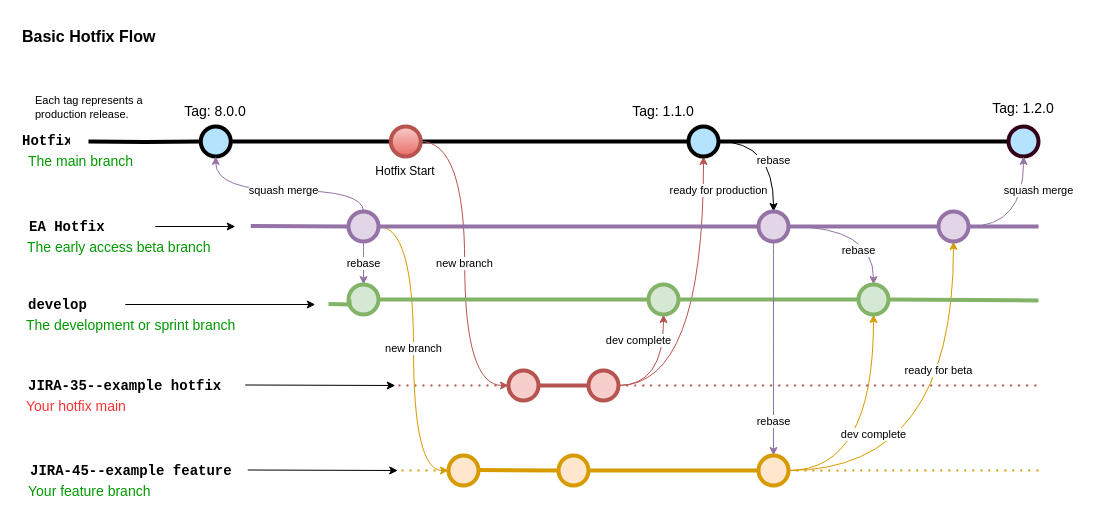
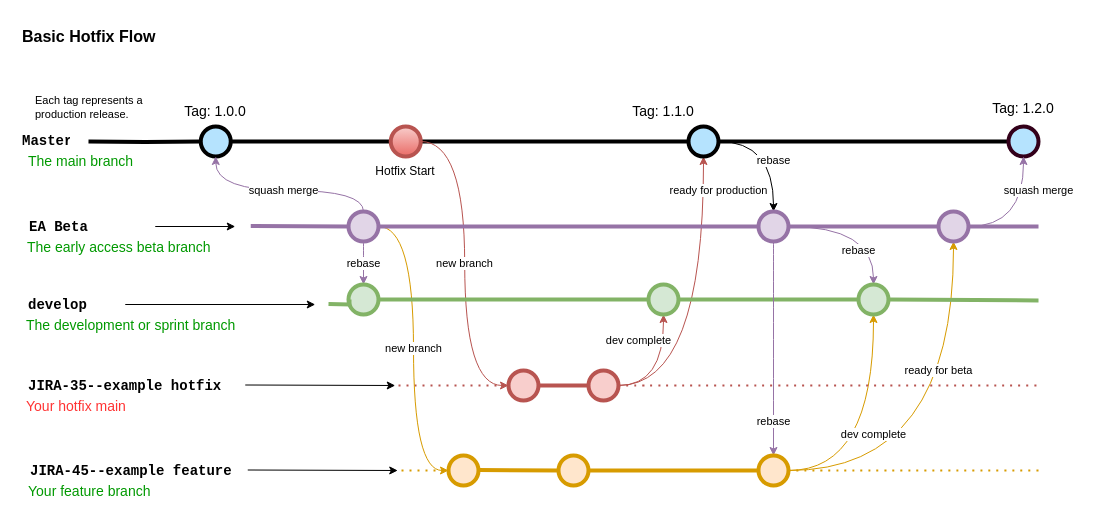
node "Tag: 8.0.0": label "Tag: 8.0.0" -> "Tag: 1.0.0"
node "Hotfix": label "Hotfix" -> "Master"
node "EA Hotfix": label "EA Hotfix" -> "EA Beta"
